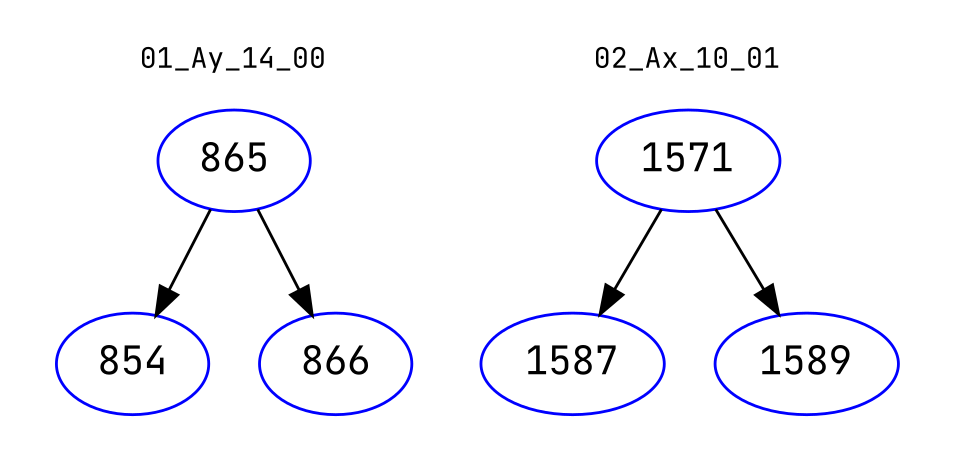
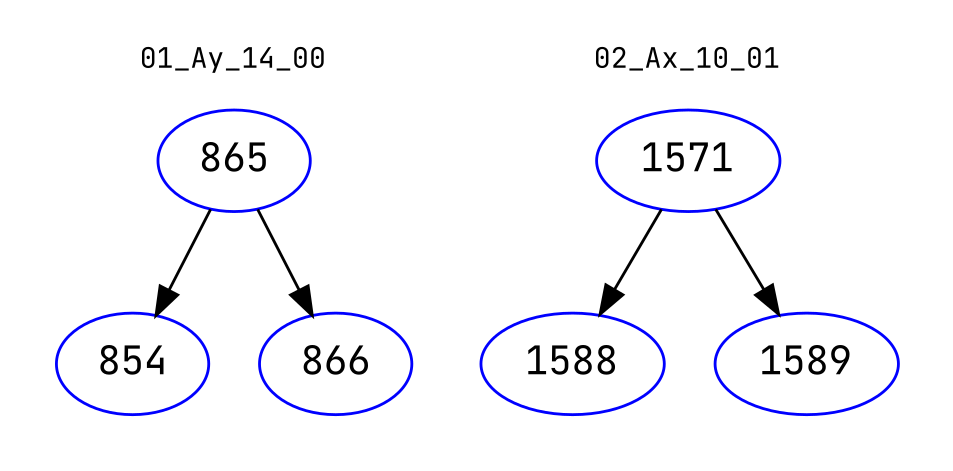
node "1587": label "1587" -> "1588"
